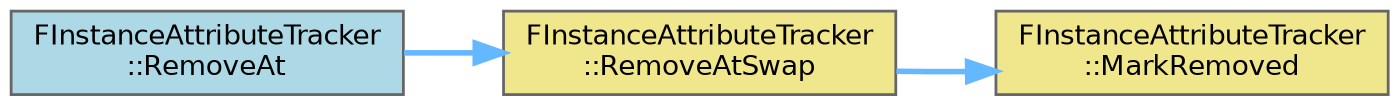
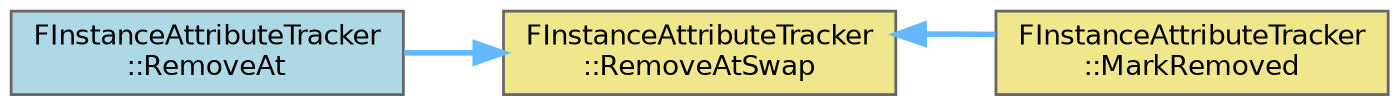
edge "FInstanceAttributeTracker ::RemoveAtSwap" -> "FInstanceAttributeTracker ::MarkRemoved": reversed
